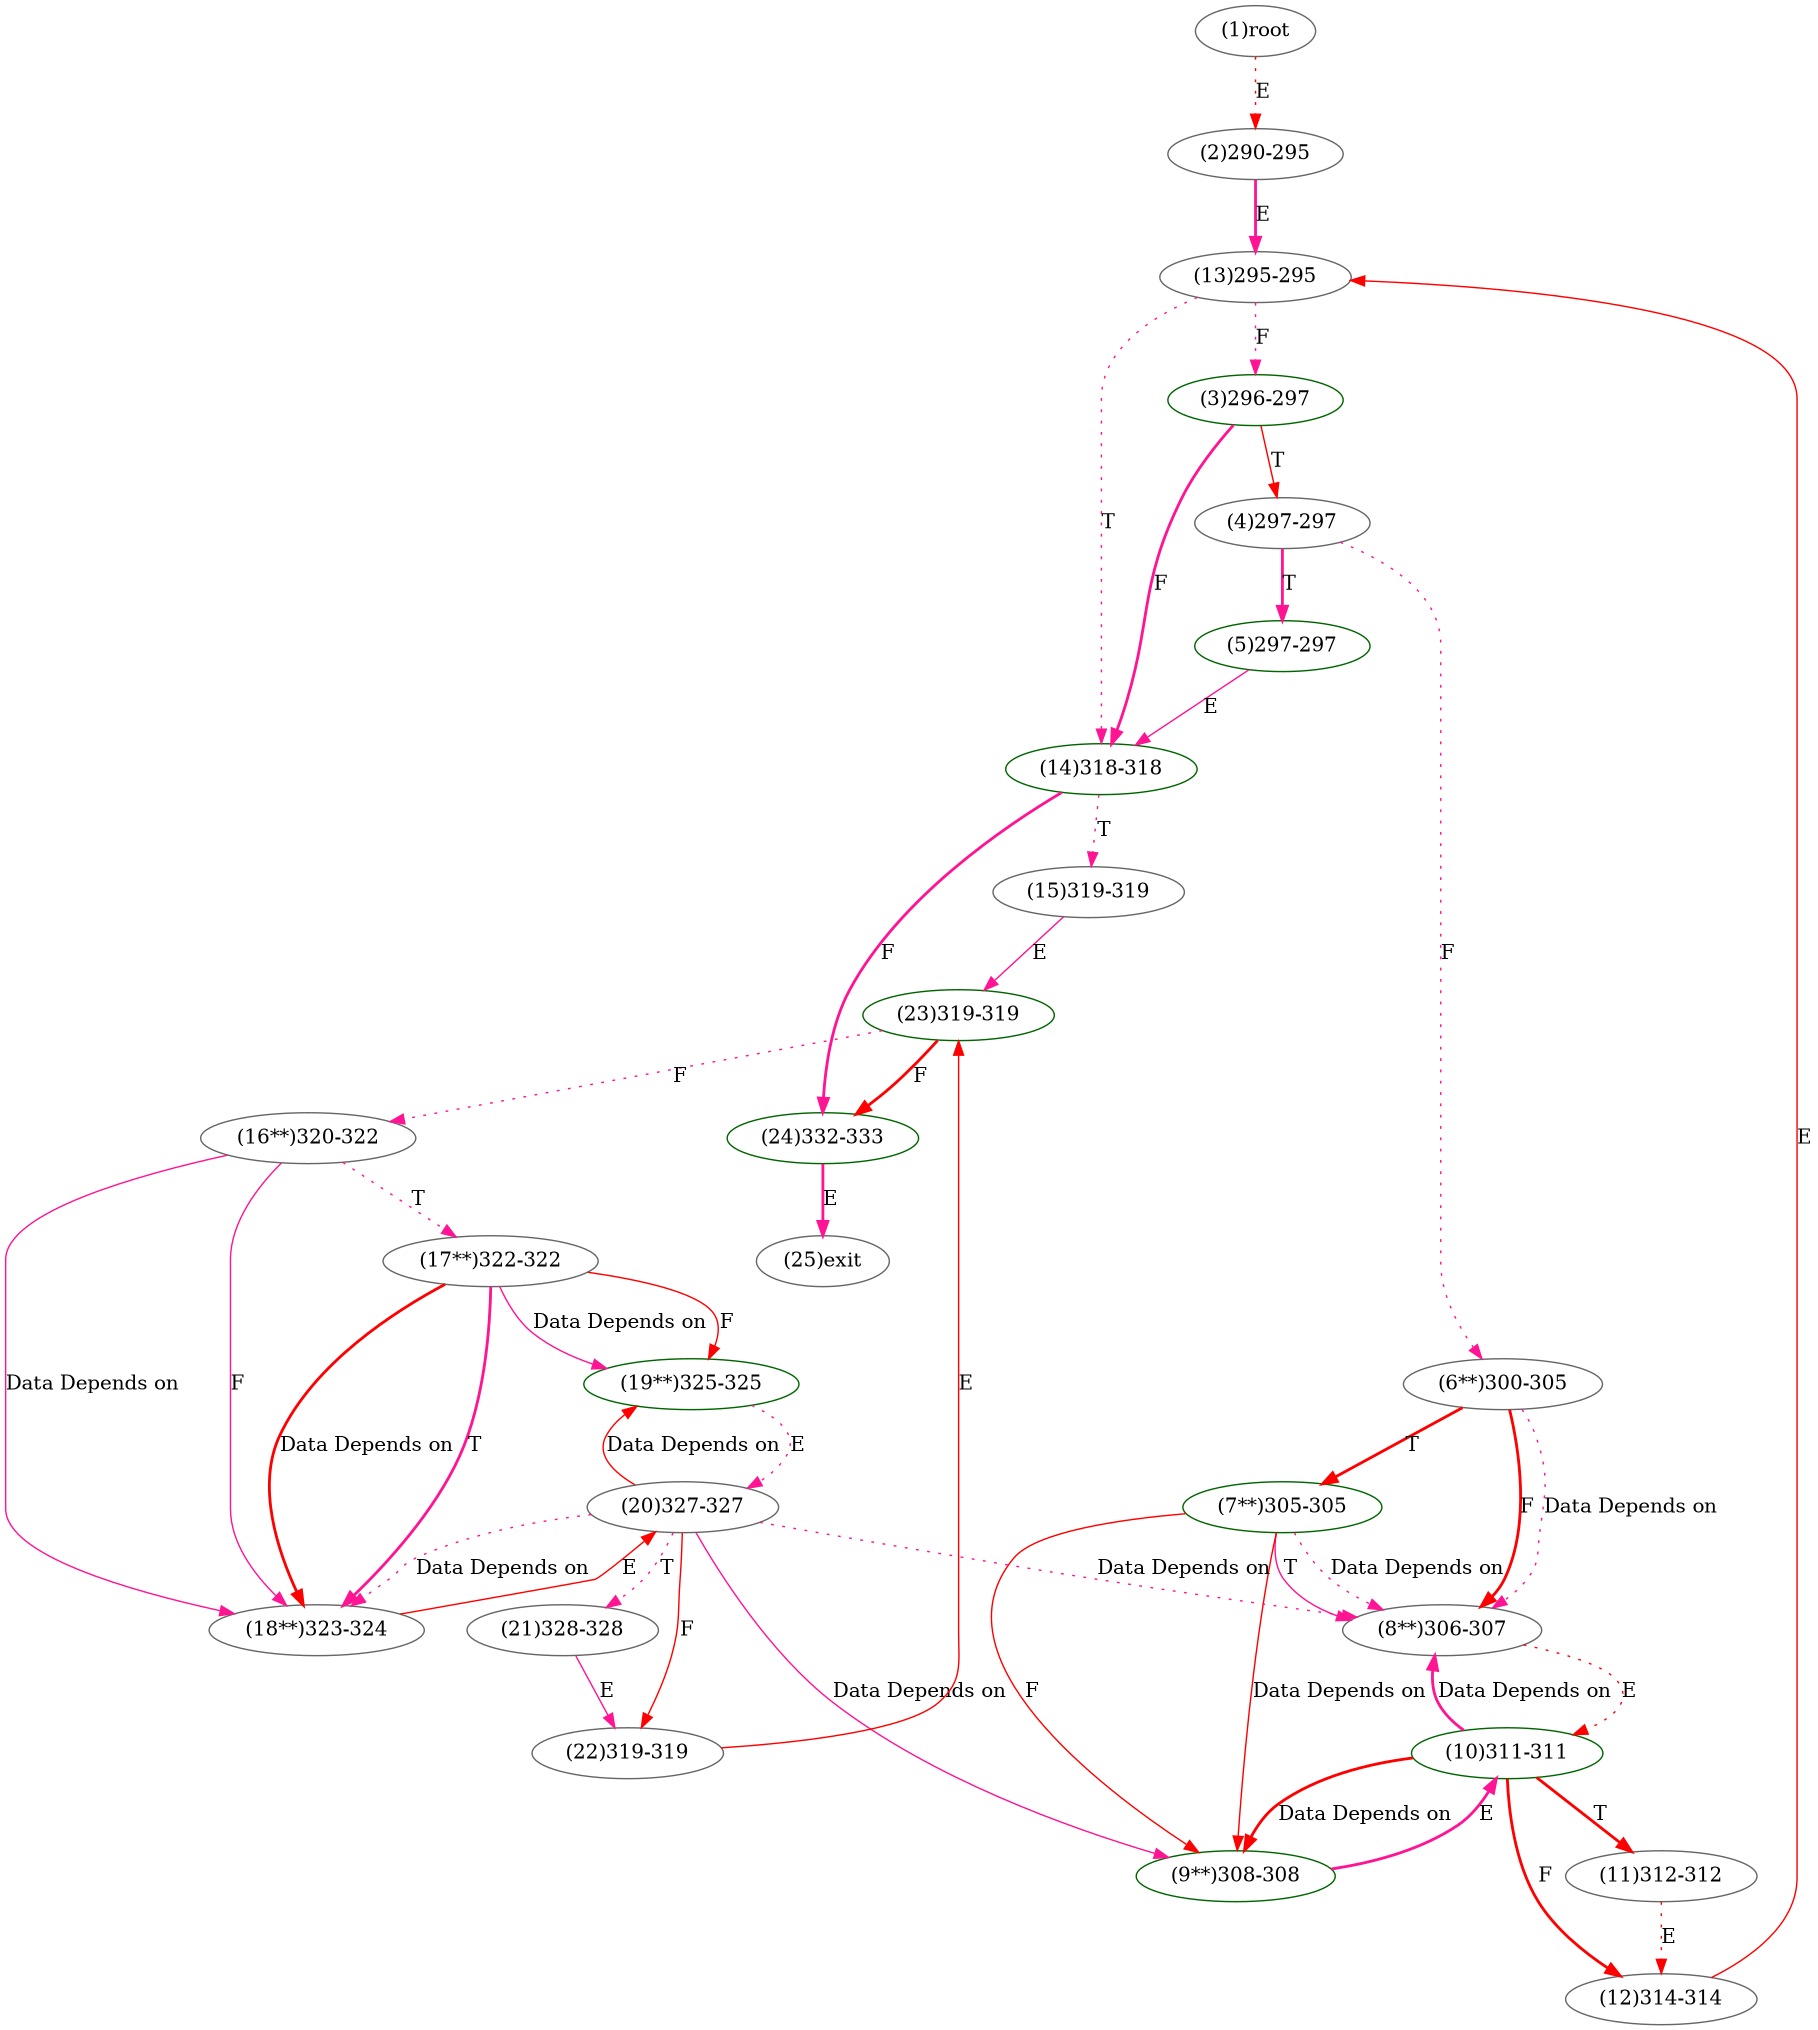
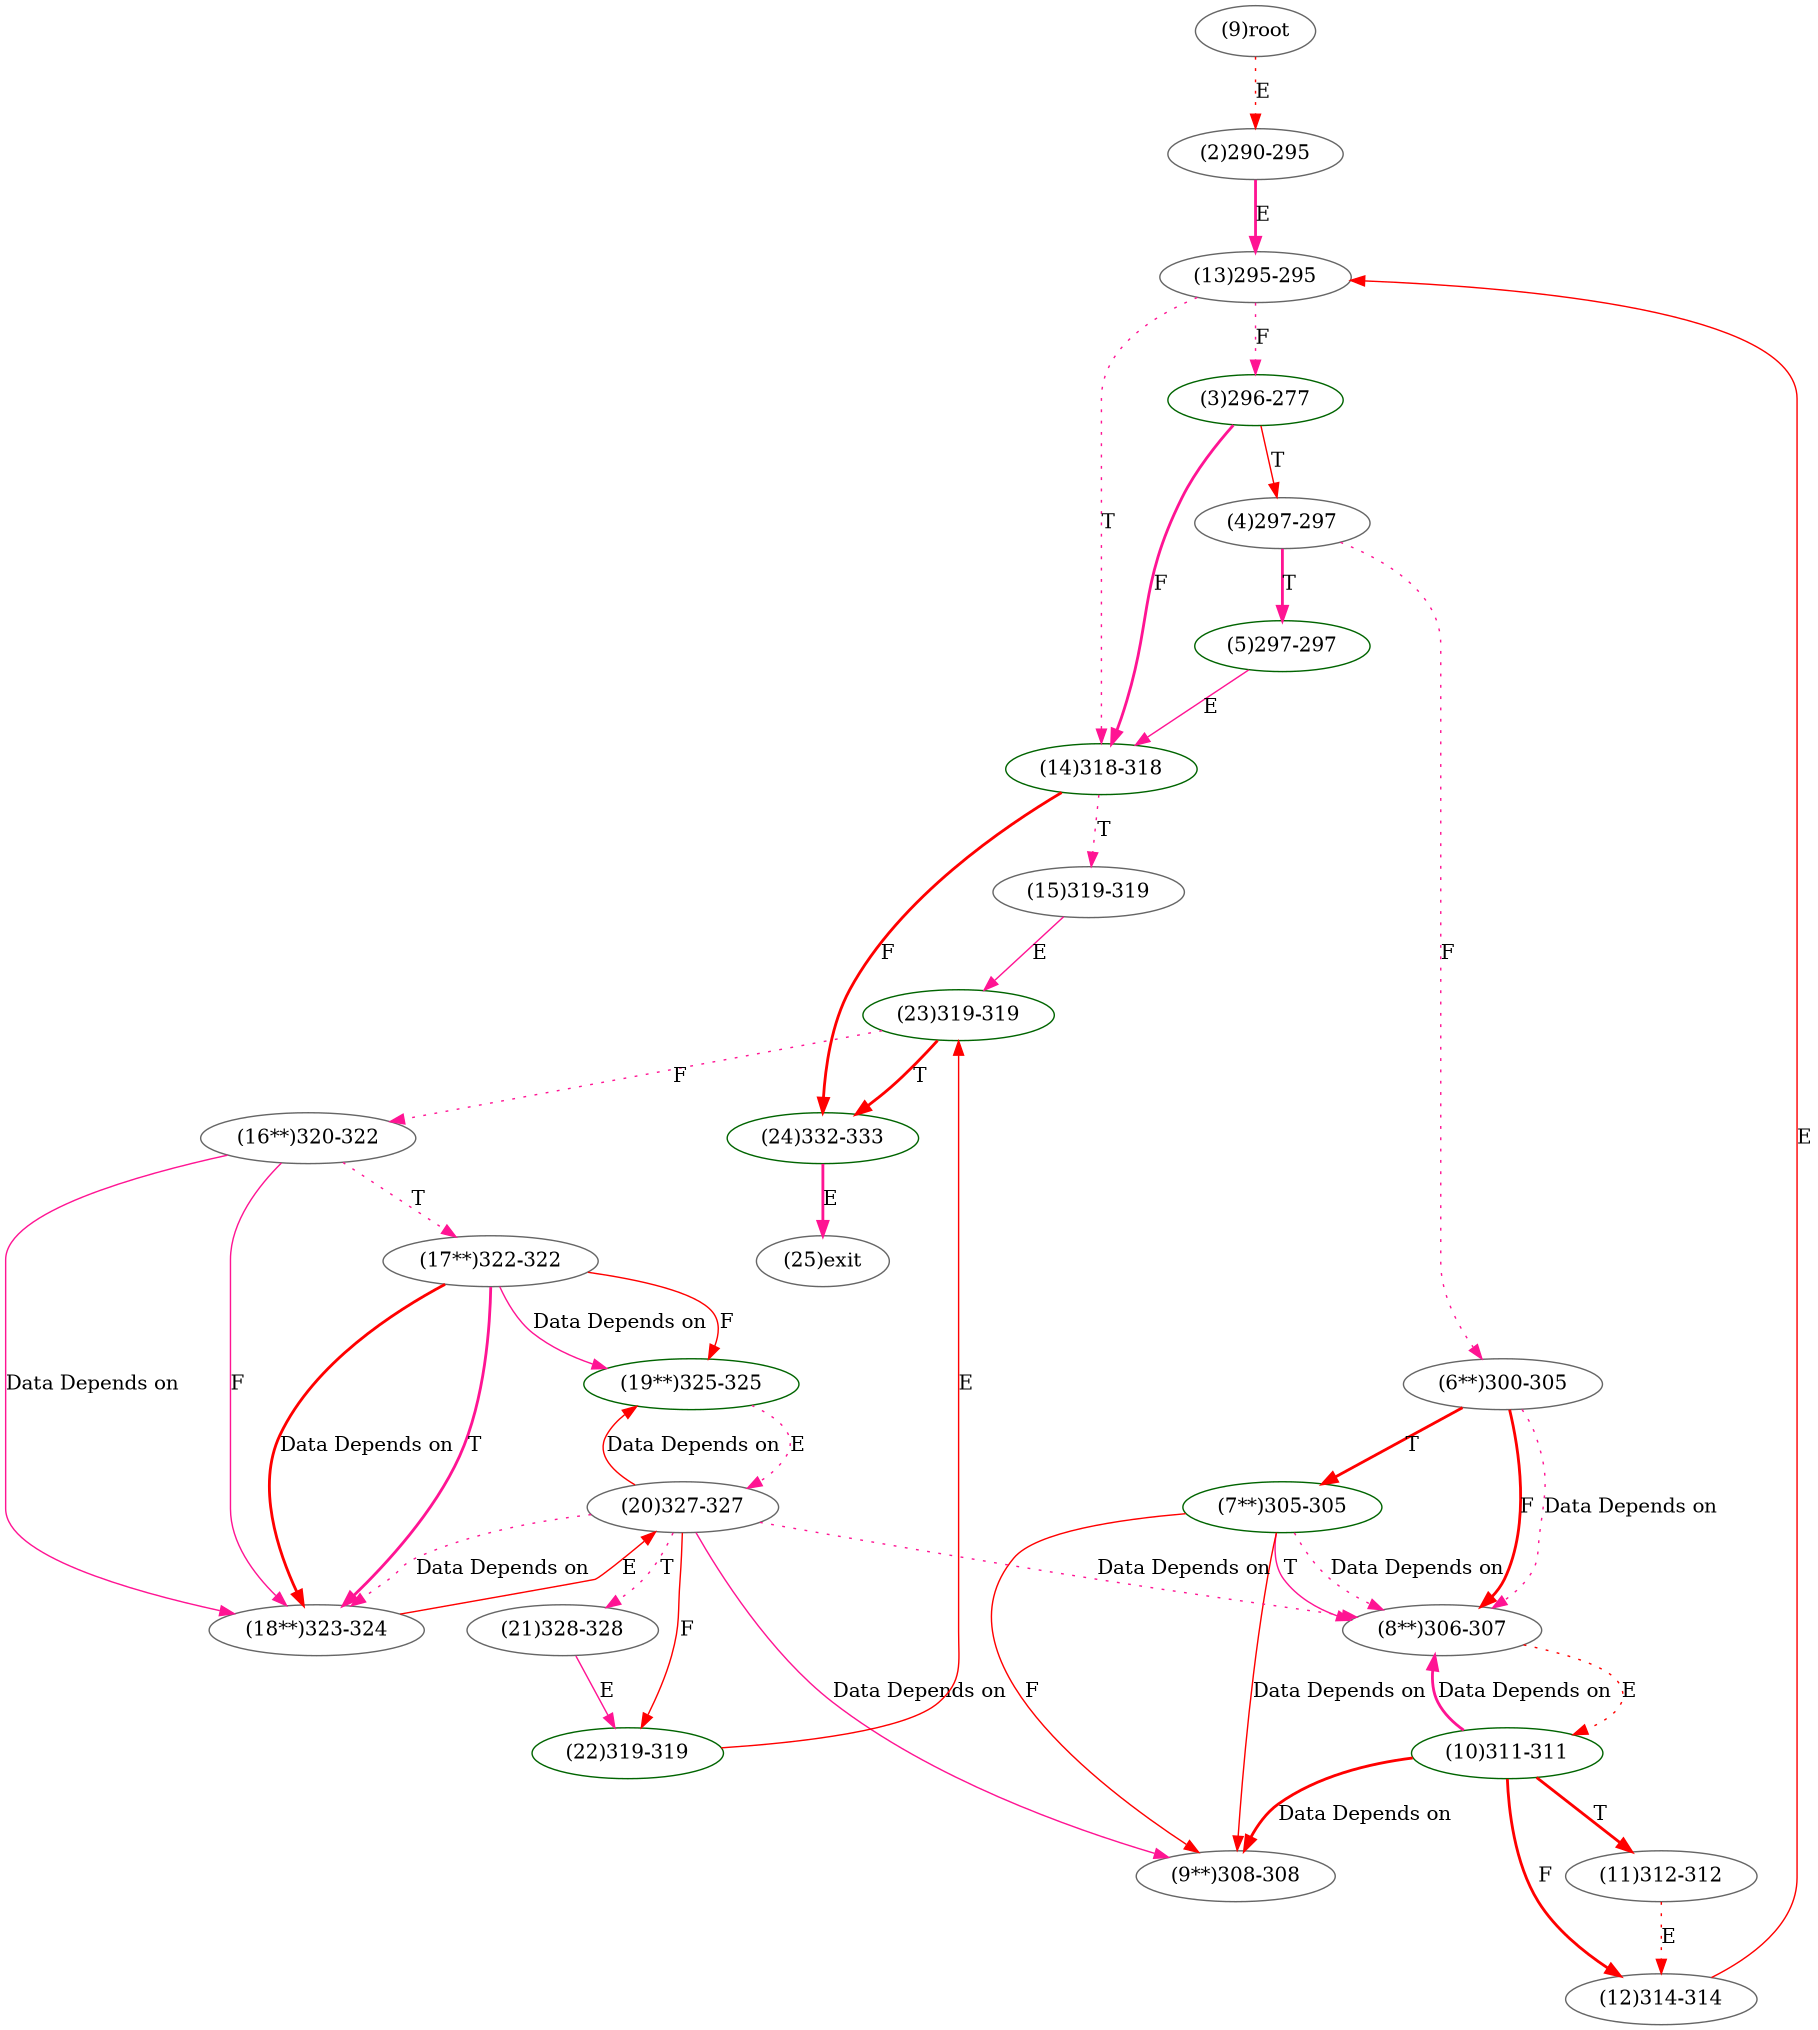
node "(1)root": label "(1)root" -> "(9)root"
node "(3)296-297": label "(3)296-297" -> "(3)296-277"
edge "(14)318-318" -> "(24)332-333": color deeppink -> red
edge "(23)319-319" -> "(24)332-333": label "F" -> "T"
node "(22)319-319": color gray40 -> darkgreen
edge "(9**)308-308" -> "(10)311-311": removed, label "E"
node "(9**)308-308": color darkgreen -> gray40
